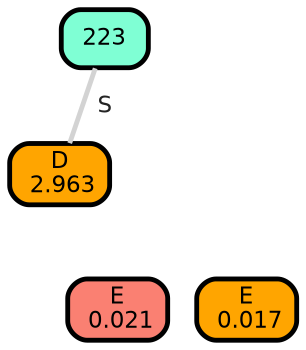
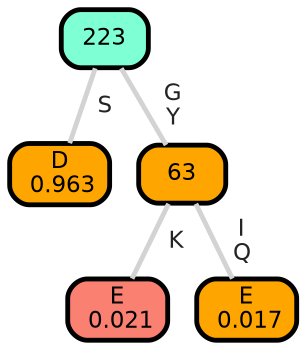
node "D 2.963": label "D 2.963" -> "D 0.963"
node "63": added
